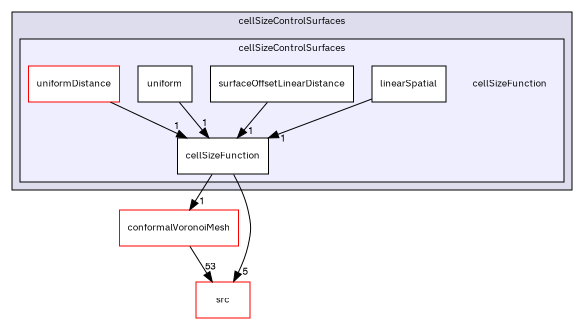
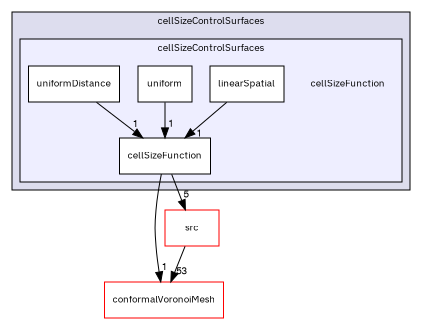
node "uniformDistance": color red -> black
node "surfaceOffsetLinearDistance": removed
edge "conformalVoronoiMesh" -> "src": reversed
